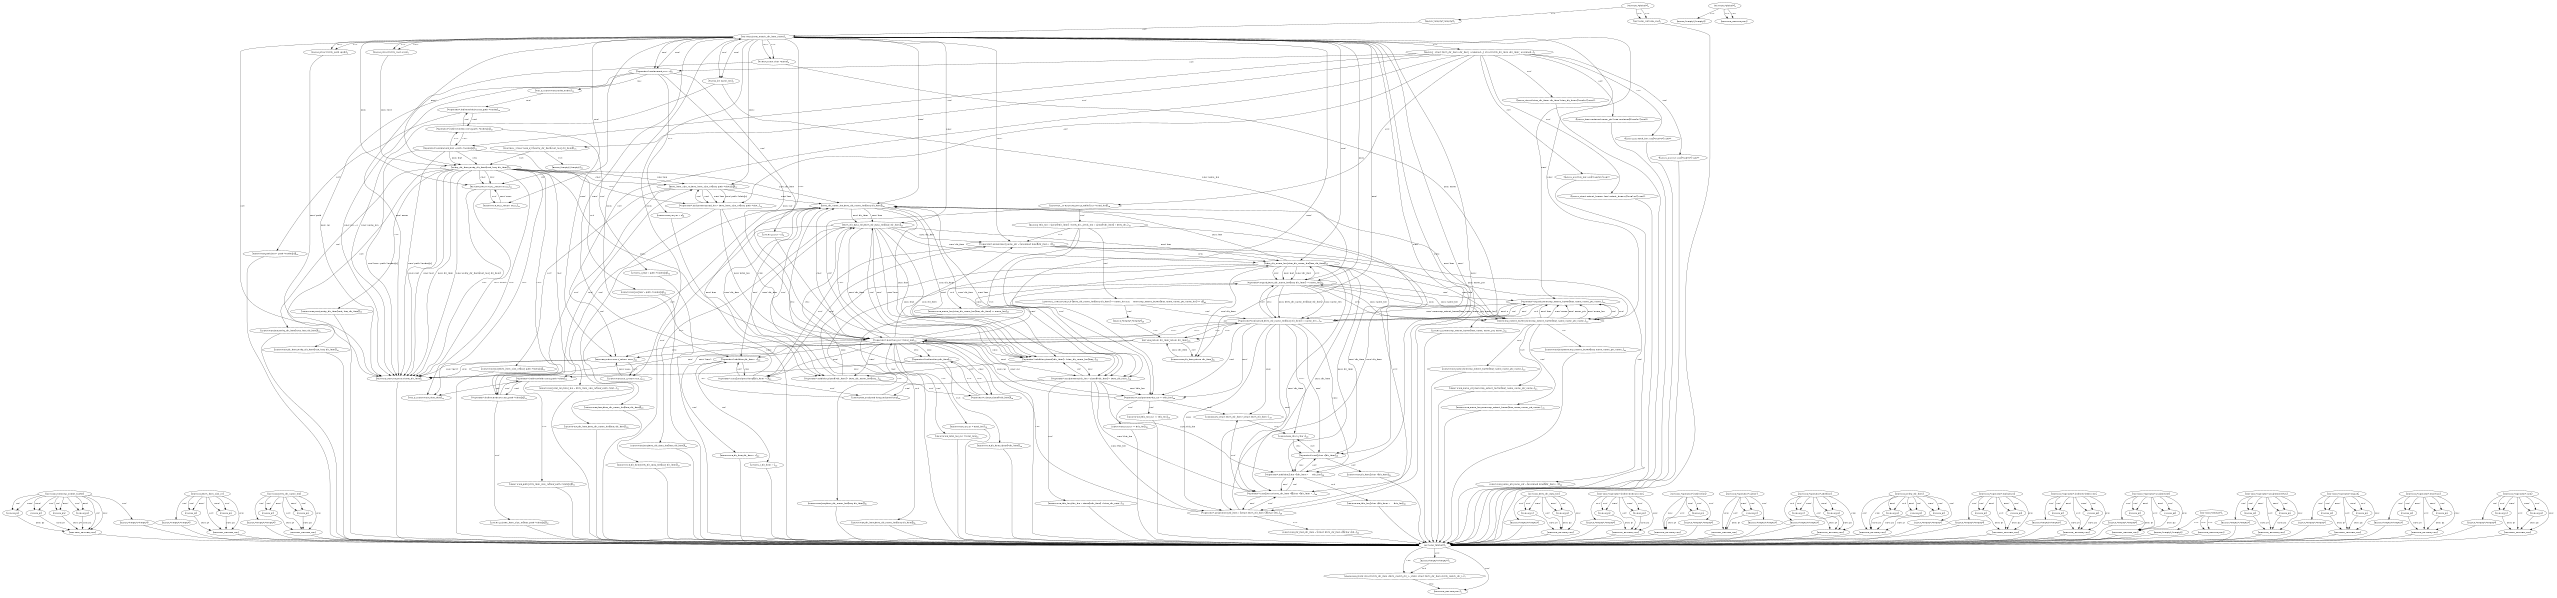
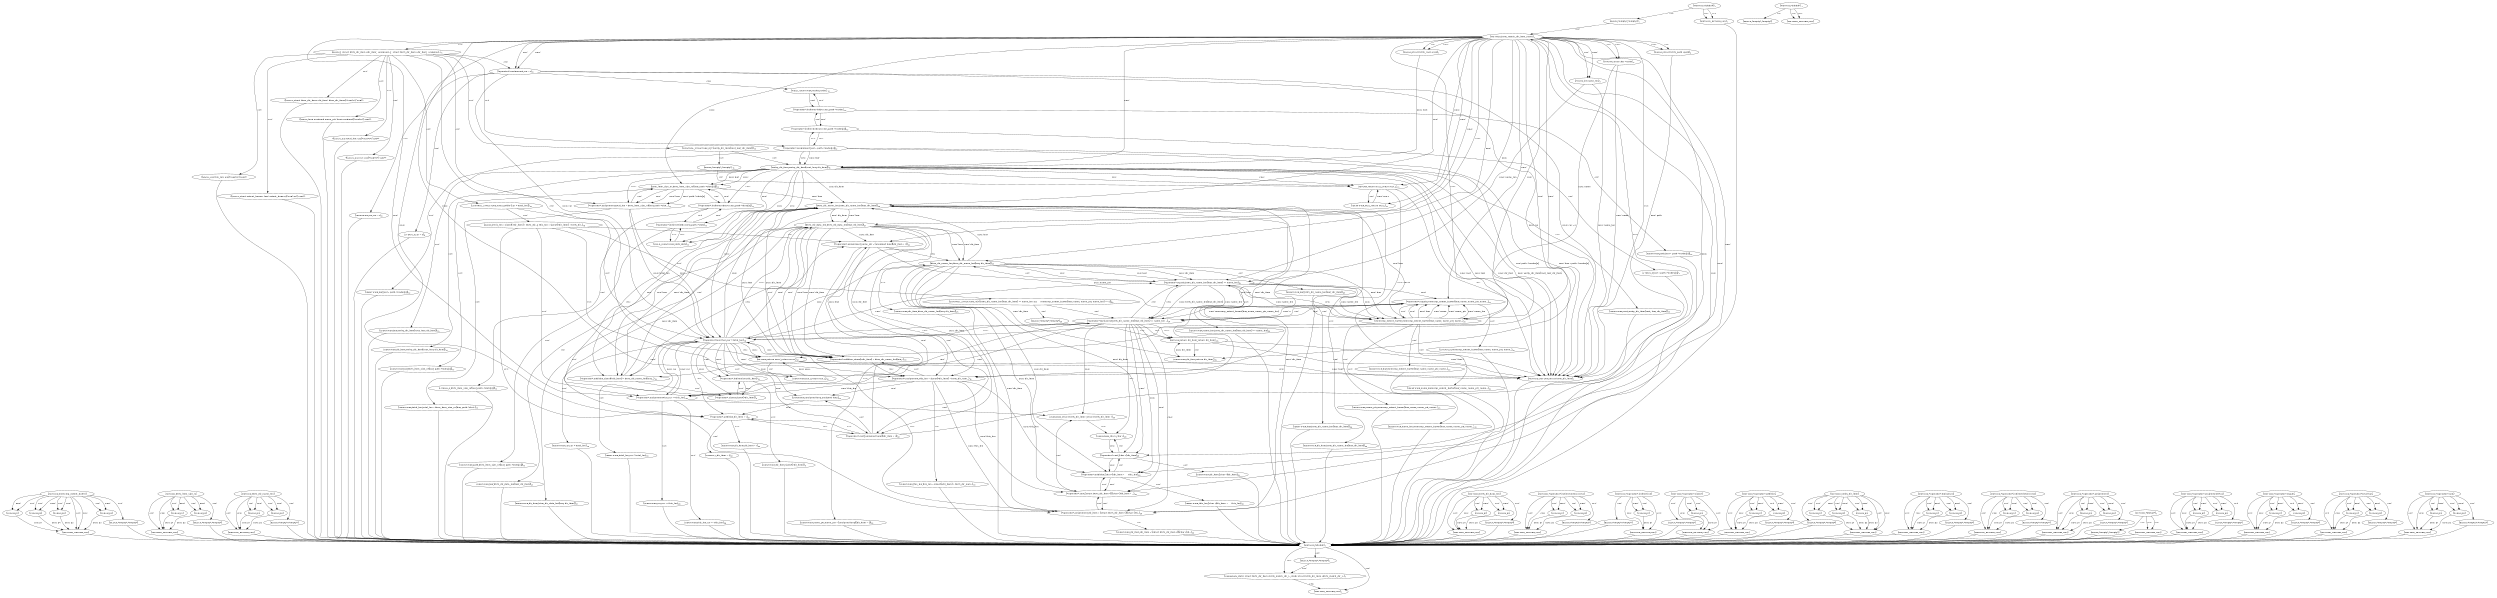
edge "(<operator>.indirectFieldAccess,path->nodes)" -> "(FIELD_IDENTIFIER,nodes,nodes)": added, label "AST:"
edge "(btrfs_dir_data_len,btrfs_dir_data_len(leaf, dir_item))" -> "(<operator>.cast,(unsigned long)(dir_item + 1))": added, label "DDG: dir_item"
edge "(<operator>.indirection,*dir_item)" -> "(<operator>.indirectFieldAccess,path->slots)": now "(FIELD_IDENTIFIER,slots,slots)" -> "(<operator>.indirectFieldAccess,path->slots)"
edge "(UNKNOWN,unsigned long,unsigned long)" -> "(<operator>.lessThan,cur < total_len)": reversed
